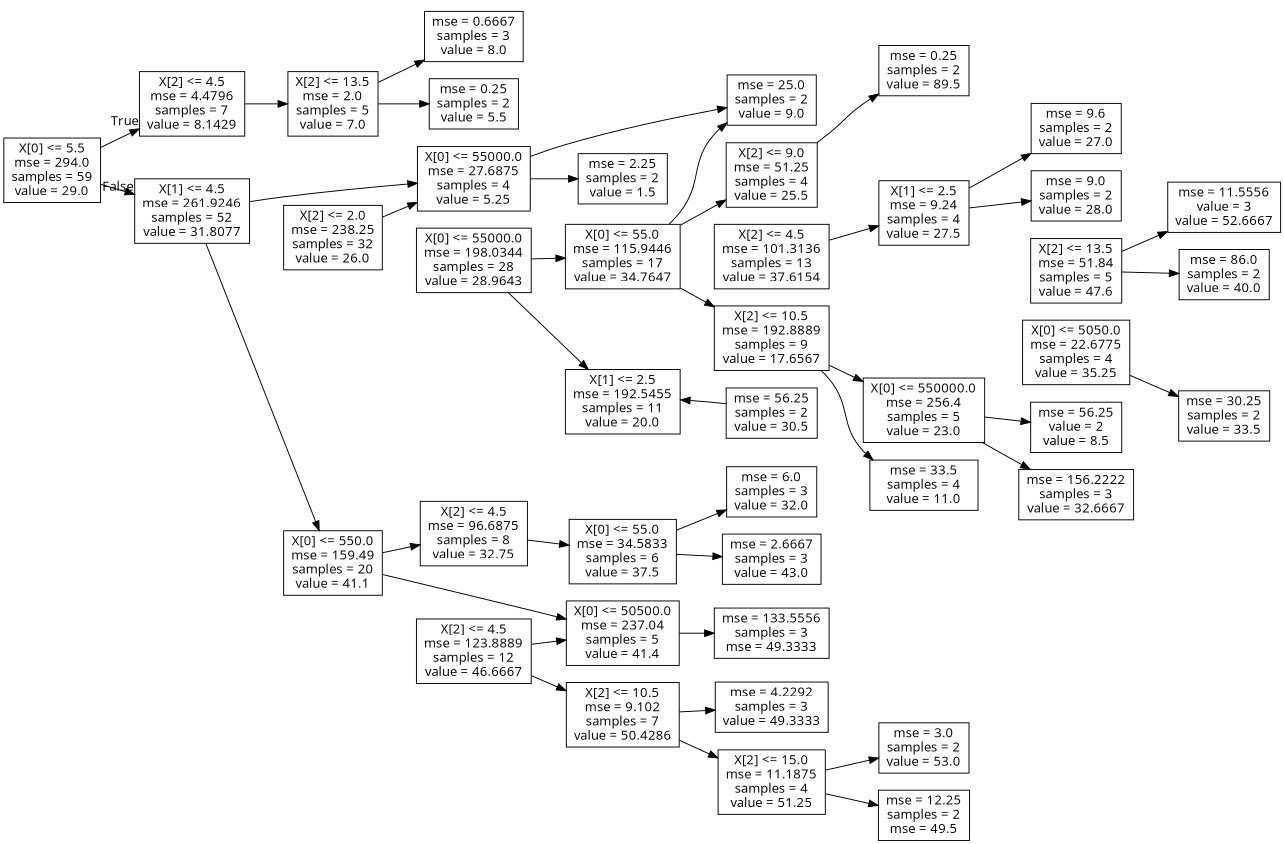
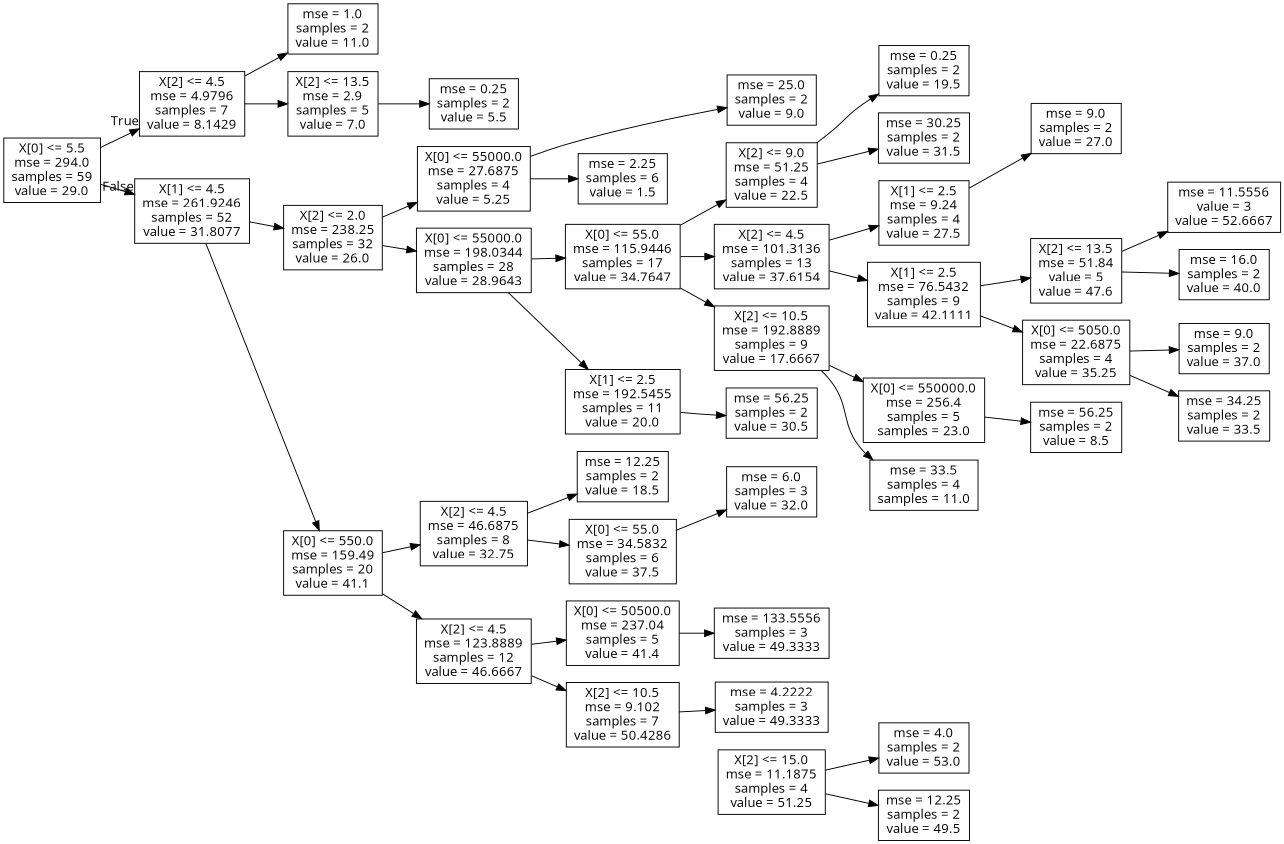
node "mse = 1.0 samples = 2 value = 11.0": added
node "mse = 0.6667 samples = 3 value = 8.0": removed
node "mse = 0.25 samples = 2 value = 89.5": label "mse = 0.25 samples = 2 value = 89.5" -> "mse = 0.25 samples = 2 value = 19.5"
node "X[2] <= 4.5 mse = 4.4796 samples = 7 value = 8.1429": label "X[2] <= 4.5 mse = 4.4796 samples = 7 value = 8.1429" -> "X[2] <= 4.5 mse = 4.9796 samples = 7 value = 8.1429"
node "X[2] <= 13.5 mse = 2.0 samples = 5 value = 7.0": label "X[2] <= 13.5 mse = 2.0 samples = 5 value = 7.0" -> "X[2] <= 13.5 mse = 2.9 samples = 5 value = 7.0"
node "mse = 9.6 samples = 2 value = 27.0": label "mse = 9.6 samples = 2 value = 27.0" -> "mse = 9.0 samples = 2 value = 27.0"
node "mse = 30.25 samples = 2 value = 31.5": added
node "X[2] <= 9.0 mse = 51.25 samples = 4 value = 25.5": label "X[2] <= 9.0 mse = 51.25 samples = 4 value = 25.5" -> "X[2] <= 9.0 mse = 51.25 samples = 4 value = 22.5"
edge "X[0] <= 55.0 mse = 115.9446 samples = 17 value = 34.7647" -> "mse = 25.0 samples = 2 value = 9.0": now "X[0] <= 55.0 mse = 115.9446 samples = 17 value = 34.7647" -> "X[2] <= 4.5 mse = 101.3136 samples = 13 value = 37.6154"
node "mse = 2.25 samples = 2 value = 1.5": label "mse = 2.25 samples = 2 value = 1.5" -> "mse = 2.25 samples = 6 value = 1.5"
edge "X[1] <= 4.5 mse = 261.9246 samples = 52 value = 31.8077" -> "X[0] <= 55000.0 mse = 27.6875 samples = 4 value = 5.25": now "X[1] <= 4.5 mse = 261.9246 samples = 52 value = 31.8077" -> "X[2] <= 2.0 mse = 238.25 samples = 32 value = 26.0"
node "mse = 9.0 samples = 2 value = 28.0": removed
edge "X[2] <= 2.0 mse = 238.25 samples = 32 value = 26.0" -> "X[0] <= 55000.0 mse = 198.0344 samples = 28 value = 28.9643": added
node "X[2] <= 13.5 mse = 51.84 samples = 5 value = 47.6": label "X[2] <= 13.5 mse = 51.84 samples = 5 value = 47.6" -> "X[2] <= 13.5 mse = 51.84 value = 5 value = 47.6"
node "mse = 86.0 samples = 2 value = 40.0": label "mse = 86.0 samples = 2 value = 40.0" -> "mse = 16.0 samples = 2 value = 40.0"
node "X[1] <= 2.5 mse = 76.5432 samples = 9 value = 42.1111": added
node "X[2] <= 10.5 mse = 192.8889 samples = 9 value = 17.6567": label "X[2] <= 10.5 mse = 192.8889 samples = 9 value = 17.6567" -> "X[2] <= 10.5 mse = 192.8889 samples = 9 value = 17.6667"
node "mse = 9.0 samples = 2 value = 37.0": added
node "X[0] <= 5050.0 mse = 22.6775 samples = 4 value = 35.25": label "X[0] <= 5050.0 mse = 22.6775 samples = 4 value = 35.25" -> "X[0] <= 5050.0 mse = 22.6875 samples = 4 value = 35.25"
edge "mse = 56.25 samples = 2 value = 30.5" -> "X[1] <= 2.5 mse = 192.5455 samples = 11 value = 20.0": reversed
node "X[0] <= 550000.0 mse = 256.4 samples = 5 value = 23.0": label "X[0] <= 550000.0 mse = 256.4 samples = 5 value = 23.0" -> "X[0] <= 550000.0 mse = 256.4 samples = 5 samples = 23.0"
node "mse = 30.25 samples = 2 value = 33.5": label "mse = 30.25 samples = 2 value = 33.5" -> "mse = 34.25 samples = 2 value = 33.5"
node "mse = 56.25 value = 2 value = 8.5": label "mse = 56.25 value = 2 value = 8.5" -> "mse = 56.25 samples = 2 value = 8.5"
node "mse = 12.25 samples = 2 value = 18.5": added
node "mse = 33.5 samples = 4 value = 11.0": label "mse = 33.5 samples = 4 value = 11.0" -> "mse = 33.5 samples = 4 samples = 11.0"
node "mse = 156.2222 samples = 3 value = 32.6667": removed
node "X[2] <= 4.5 mse = 96.6875 samples = 8 value = 32.75": label "X[2] <= 4.5 mse = 96.6875 samples = 8 value = 32.75" -> "X[2] <= 4.5 mse = 46.6875 samples = 8 value = 32.75"
node "X[0] <= 55.0 mse = 34.5833 samples = 6 value = 37.5": label "X[0] <= 55.0 mse = 34.5833 samples = 6 value = 37.5" -> "X[0] <= 55.0 mse = 34.5832 samples = 6 value = 37.5"
node "mse = 2.6667 samples = 3 value = 43.0": removed
edge "X[0] <= 550.0 mse = 159.49 samples = 20 value = 41.1" -> "X[0] <= 50500.0 mse = 237.04 samples = 5 value = 41.4": now "X[0] <= 550.0 mse = 159.49 samples = 20 value = 41.1" -> "X[2] <= 4.5 mse = 123.8889 samples = 12 value = 46.6667"
node "mse = 133.5556 samples = 3 mse = 49.3333": label "mse = 133.5556 samples = 3 mse = 49.3333" -> "mse = 133.5556 samples = 3 value = 49.3333"
node "mse = 4.2292 samples = 3 value = 49.3333": label "mse = 4.2292 samples = 3 value = 49.3333" -> "mse = 4.2222 samples = 3 value = 49.3333"
edge "X[2] <= 10.5 mse = 9.102 samples = 7 value = 50.4286" -> "X[2] <= 15.0 mse = 11.1875 samples = 4 value = 51.25": removed
node "mse = 3.0 samples = 2 value = 53.0": label "mse = 3.0 samples = 2 value = 53.0" -> "mse = 4.0 samples = 2 value = 53.0"
node "mse = 12.25 samples = 2 mse = 49.5": label "mse = 12.25 samples = 2 mse = 49.5" -> "mse = 12.25 samples = 2 value = 49.5"
